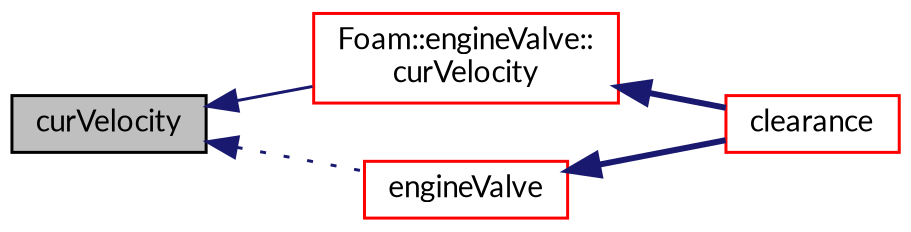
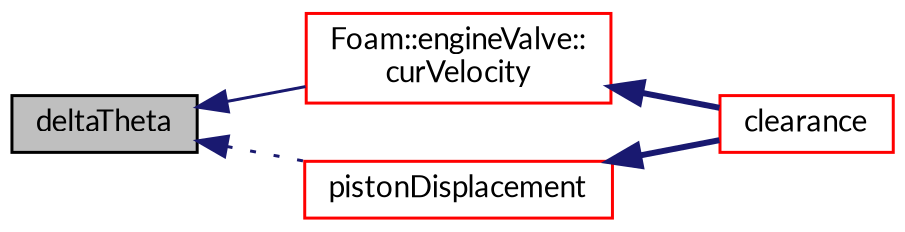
node "curVelocity": label "curVelocity" -> "deltaTheta"
node "engineValve": label "engineValve" -> "pistonDisplacement"
